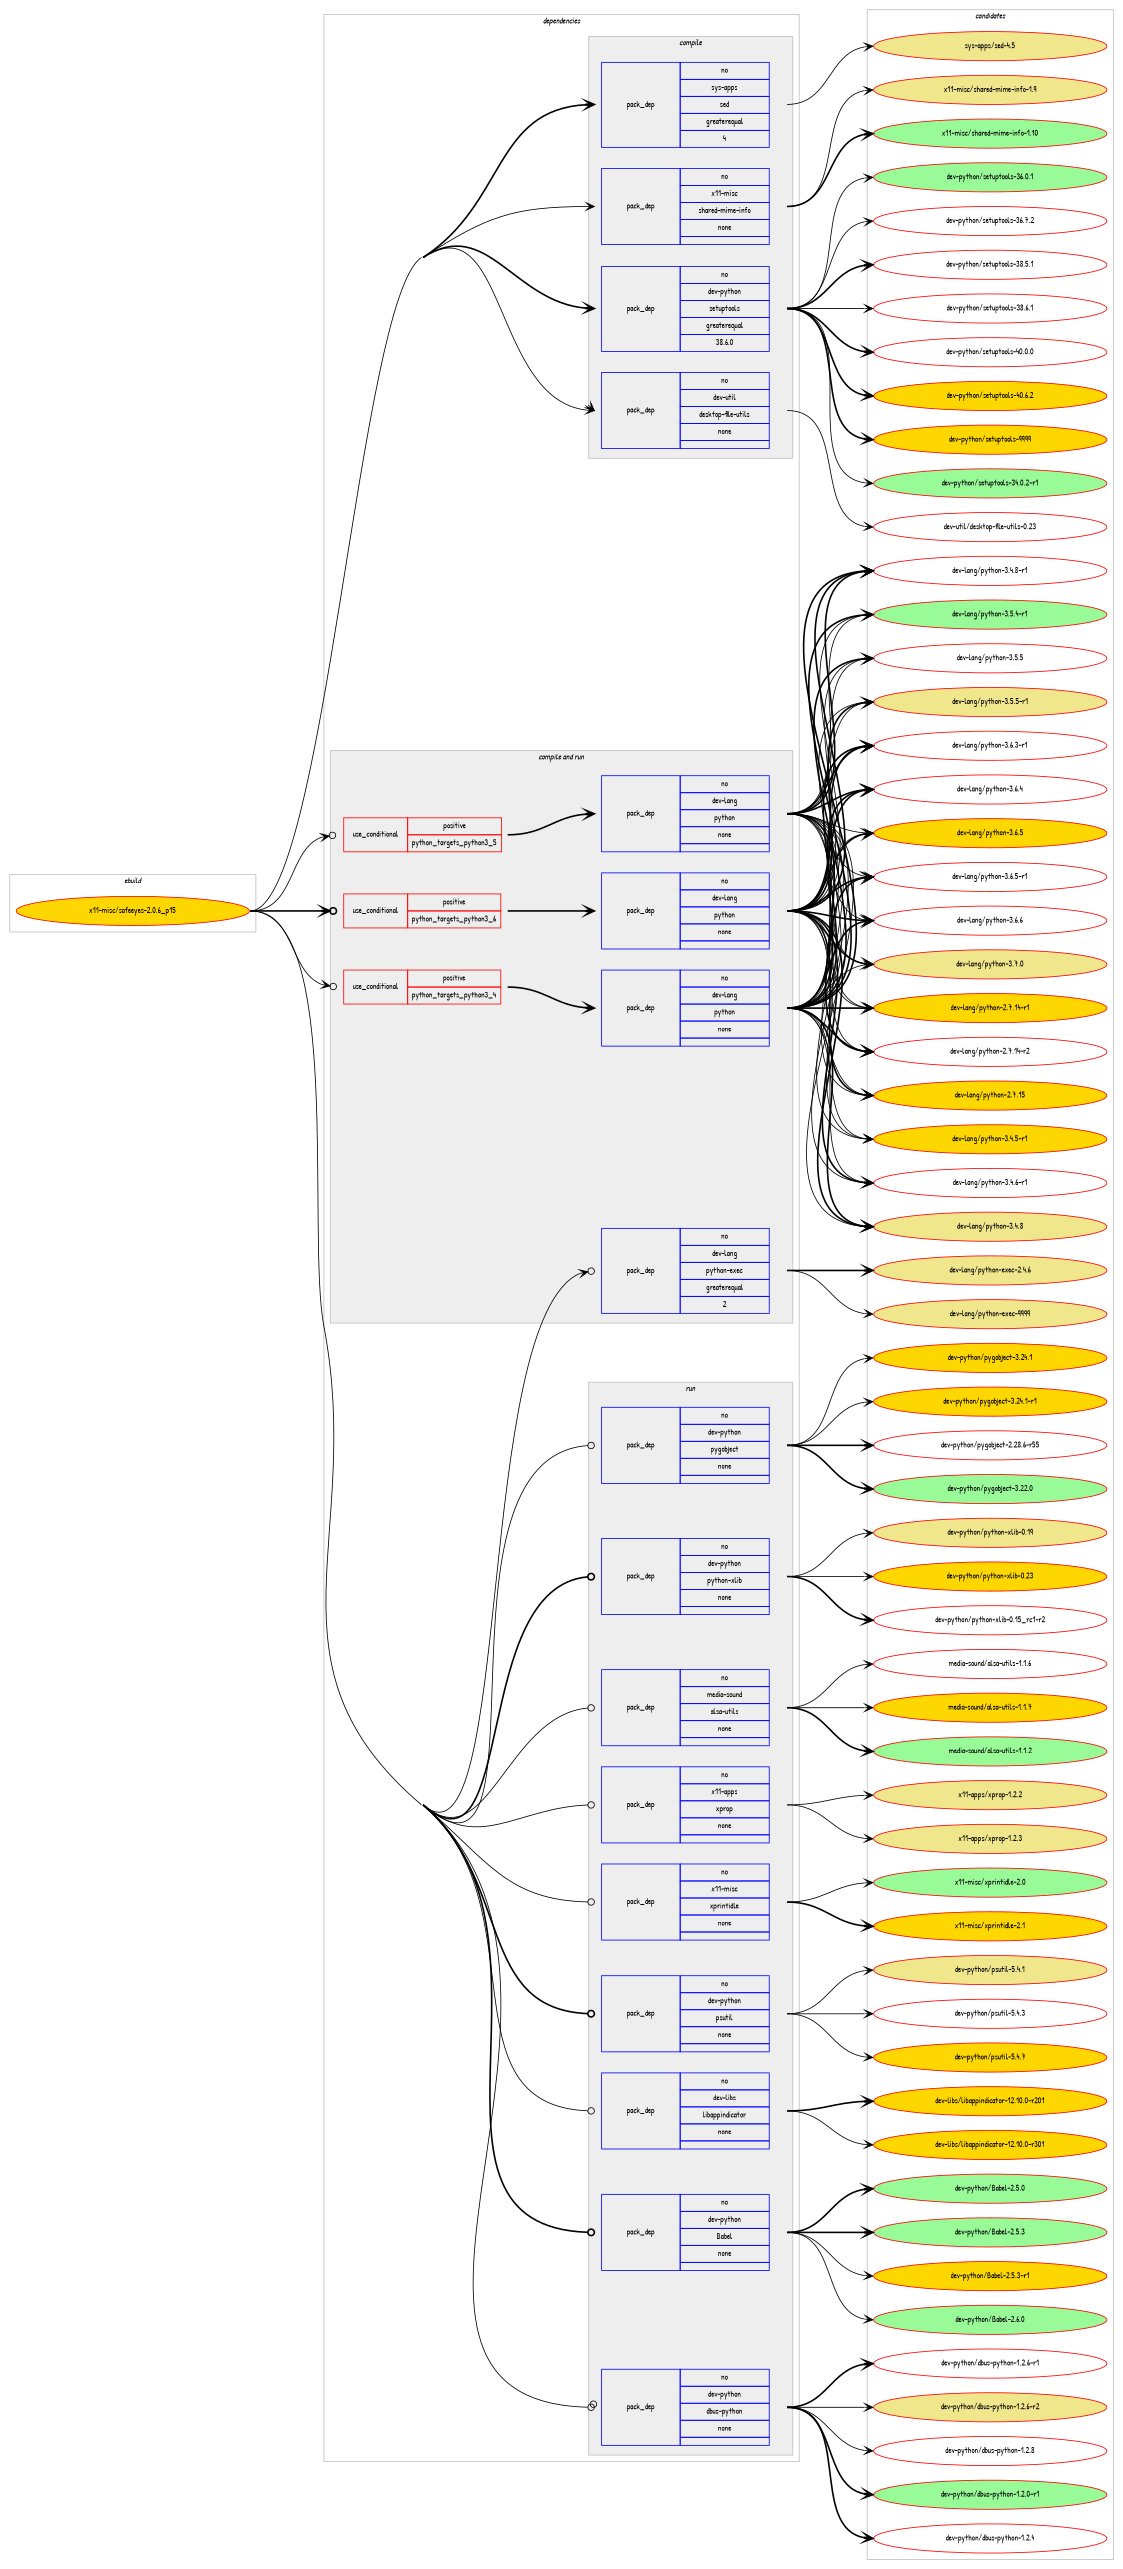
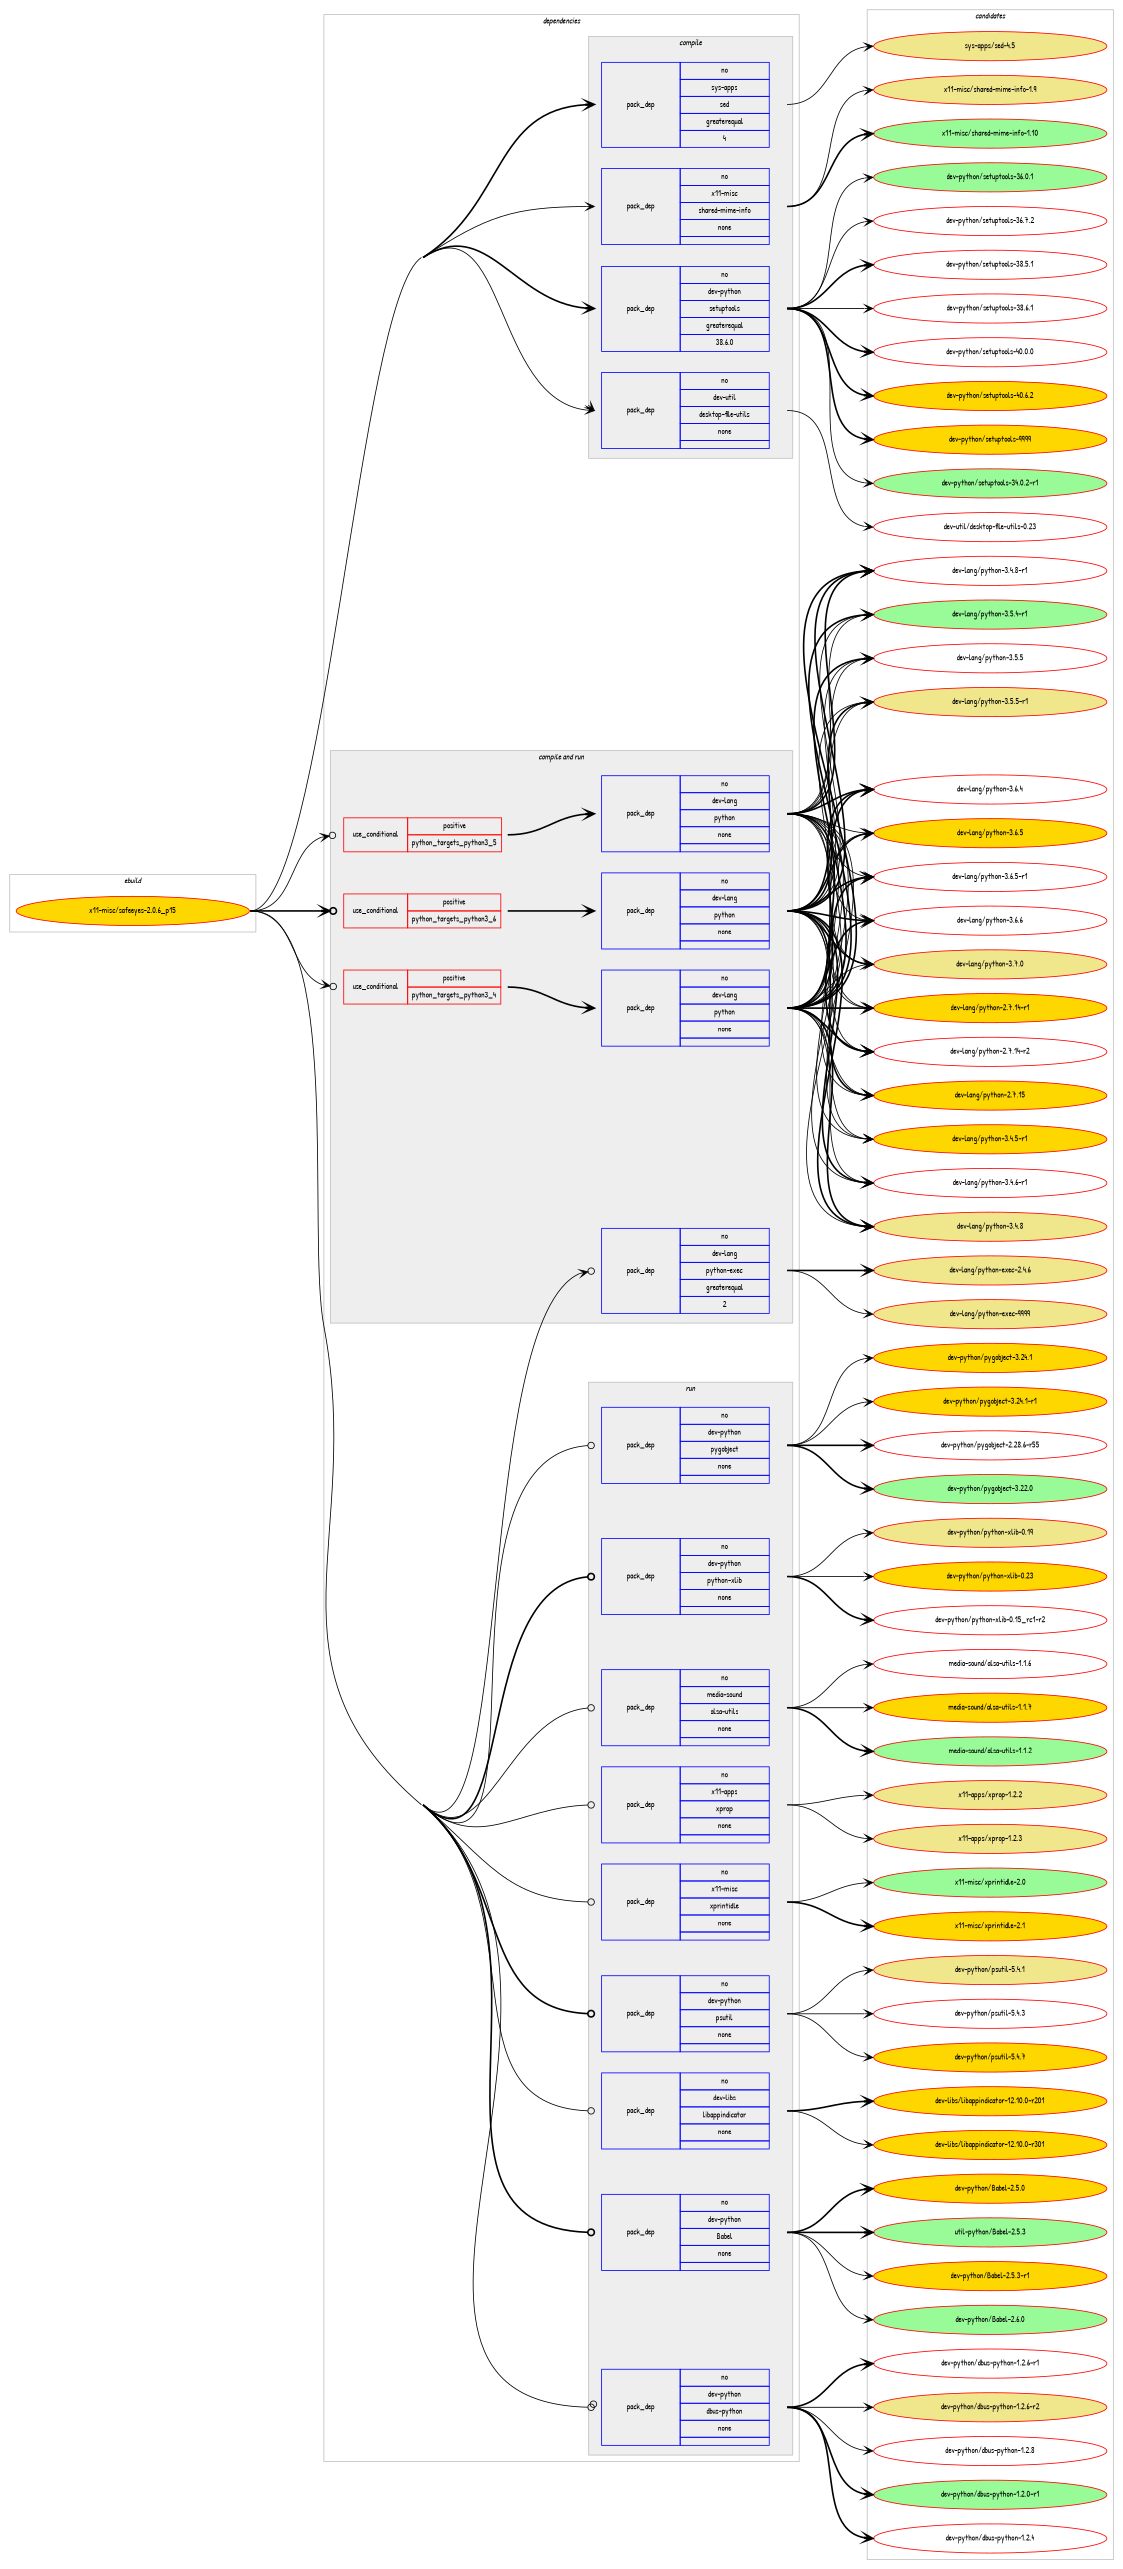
node "dev-lang/python-3.6.3-r1": removed
node "dev-python/Babel-2.5.0": fillcolor palegreen -> gold
node "dev-python/Babel-2.5.3": label "dev-python/Babel-2.5.3" -> "util-python/Babel-2.5.3"
